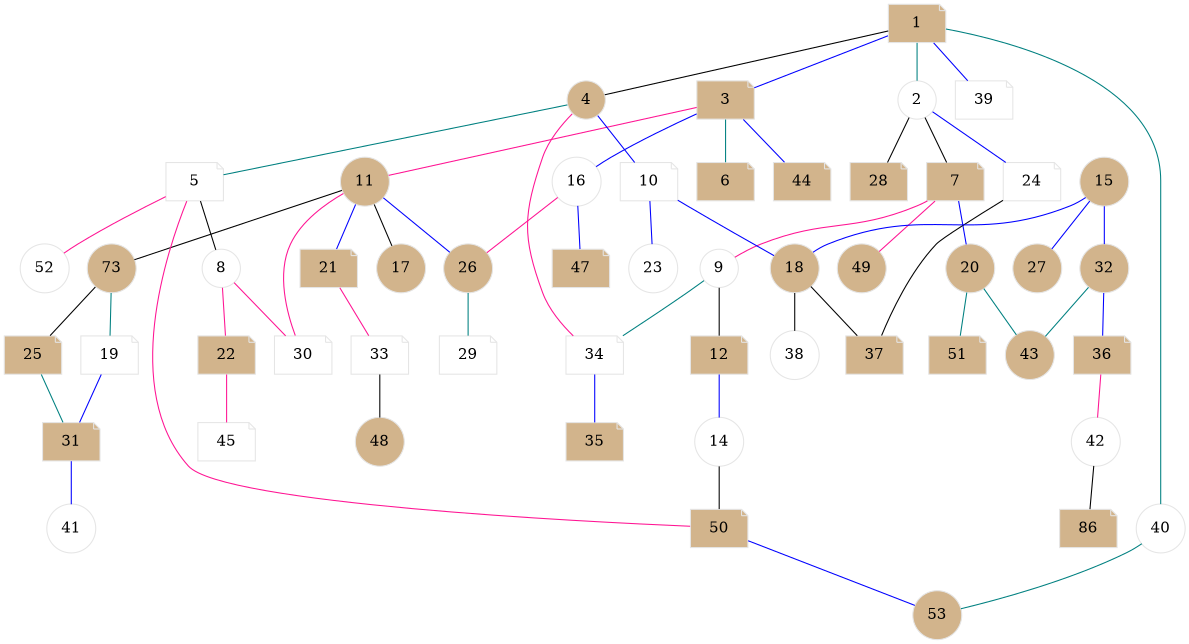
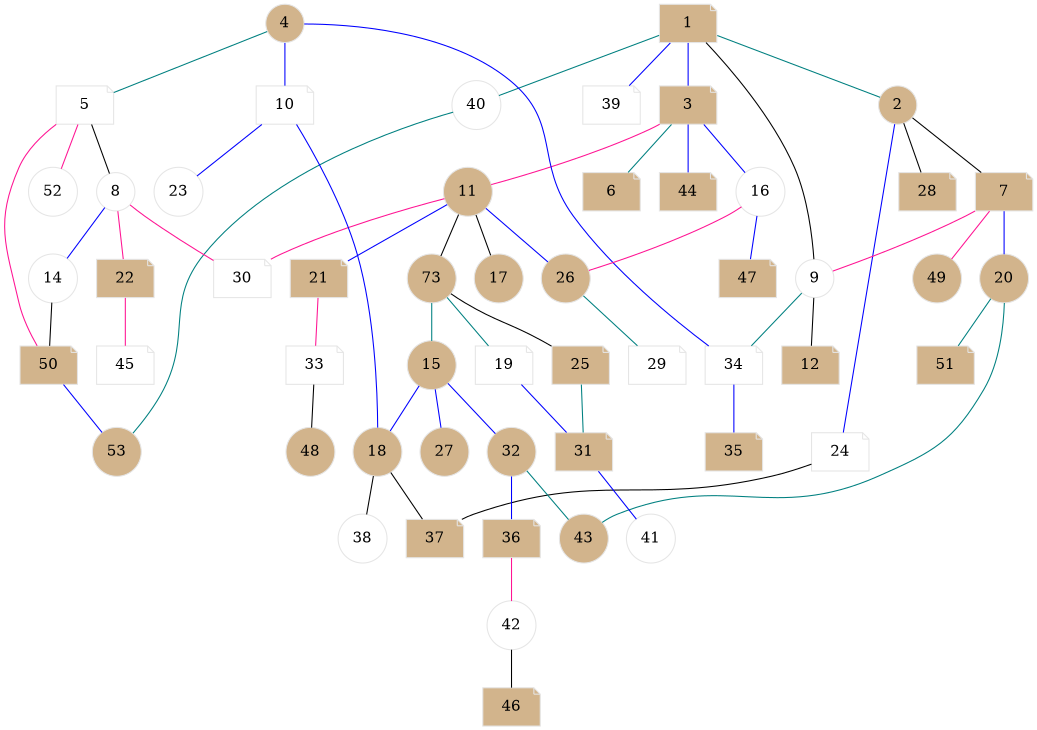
edge "1" -- "4": now "1" -- "9"
node "2": fillcolor white -> tan
edge "4" -- "34": color deeppink -> blue
edge "73" -- "15": added
edge "12" -- "14": now "8" -- "14"
node "86": label "86" -> "46"
